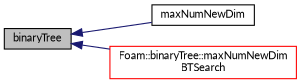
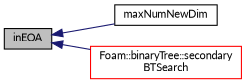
node "binaryTree": label "binaryTree" -> "inEOA"
node "Foam::binaryTree::maxNumNewDim BTSearch": label "Foam::binaryTree::maxNumNewDim BTSearch" -> "Foam::binaryTree::secondary BTSearch"
